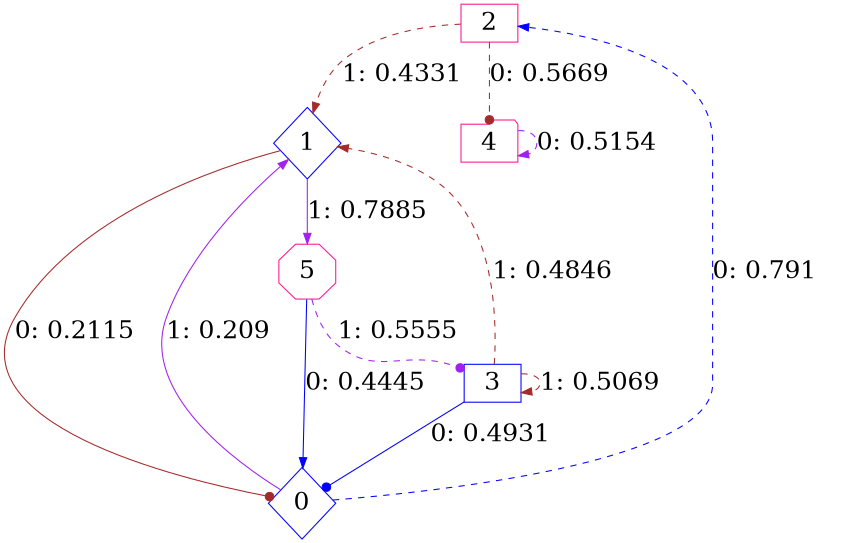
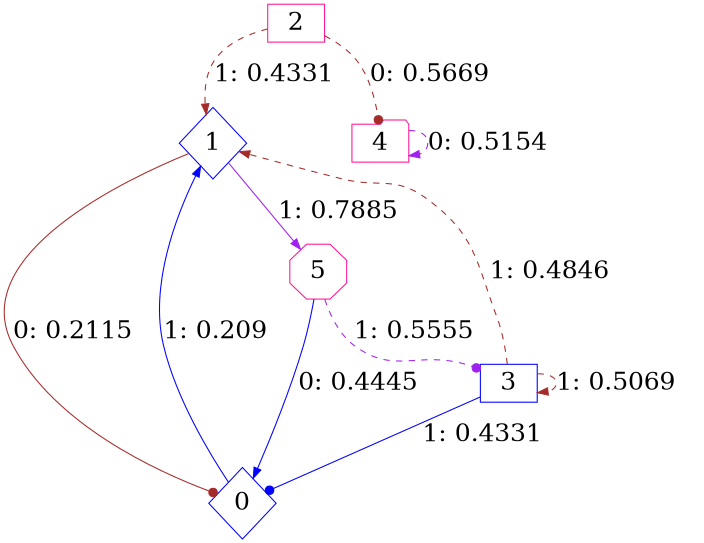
edge "0" -> "1": color purple -> blue
edge "0" -> "2": removed, label "0: 0.791"
edge "3" -> "0": label "0: 0.4931   " -> "1: 0.4331   "
